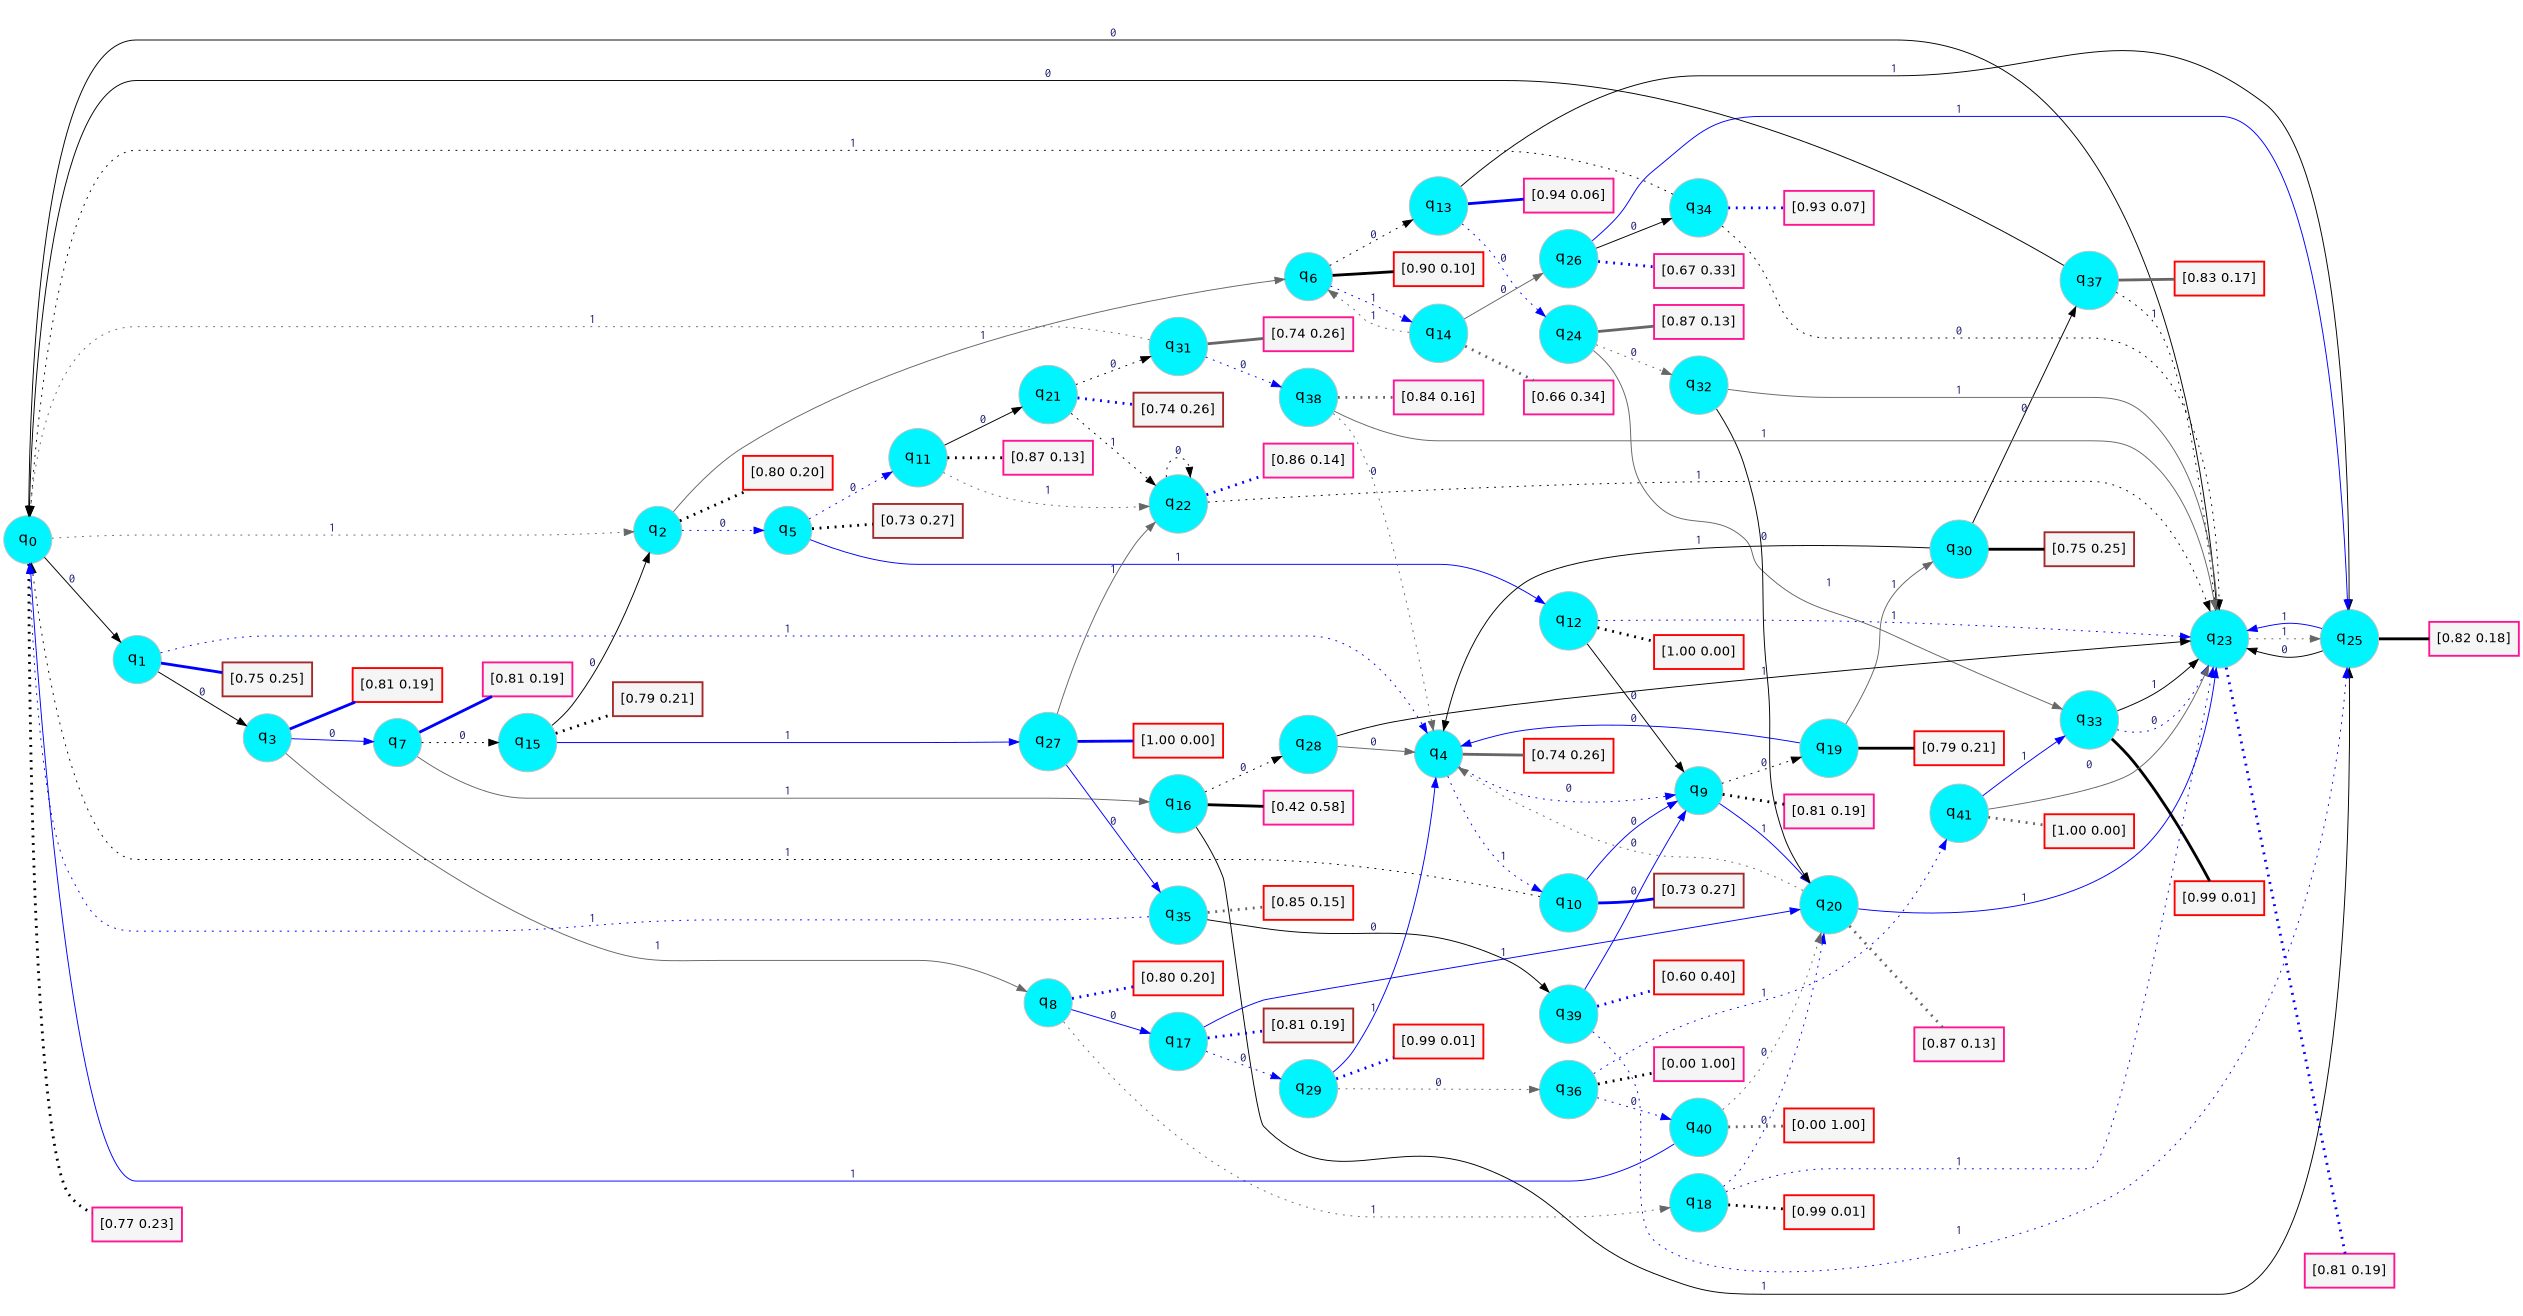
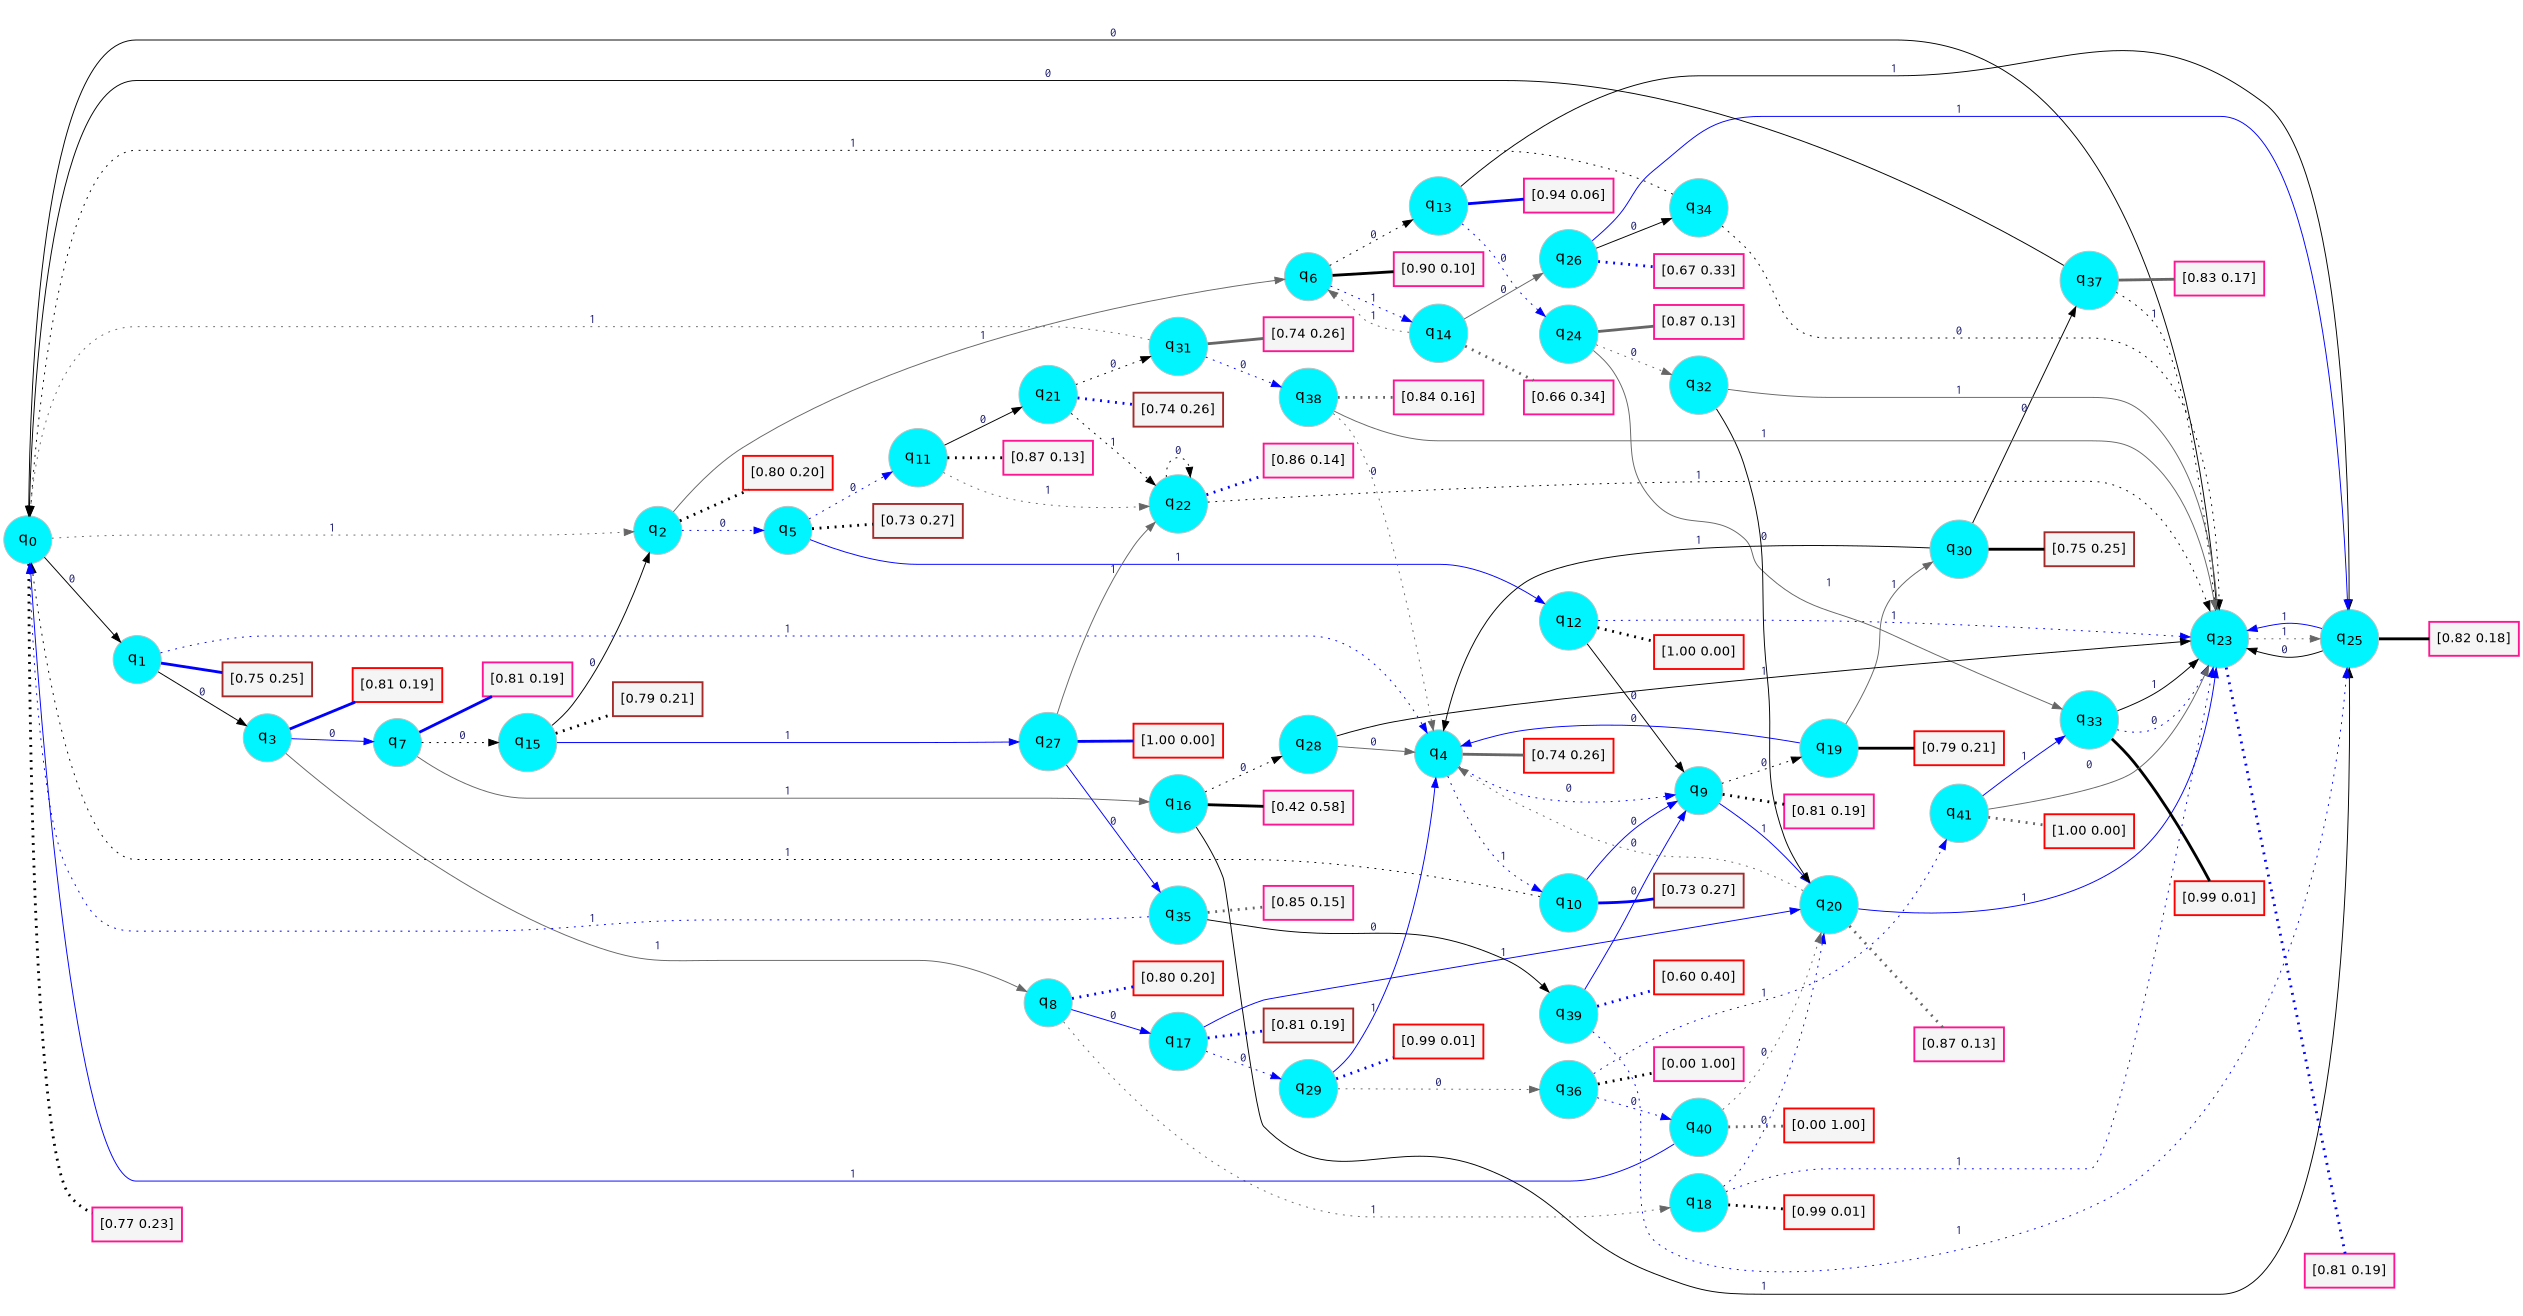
node "[0.93 0.07]": removed
node "[0.90 0.10]": color red -> deeppink
node "[0.83 0.17]": color red -> deeppink
node "[0.85 0.15]": color red -> deeppink
